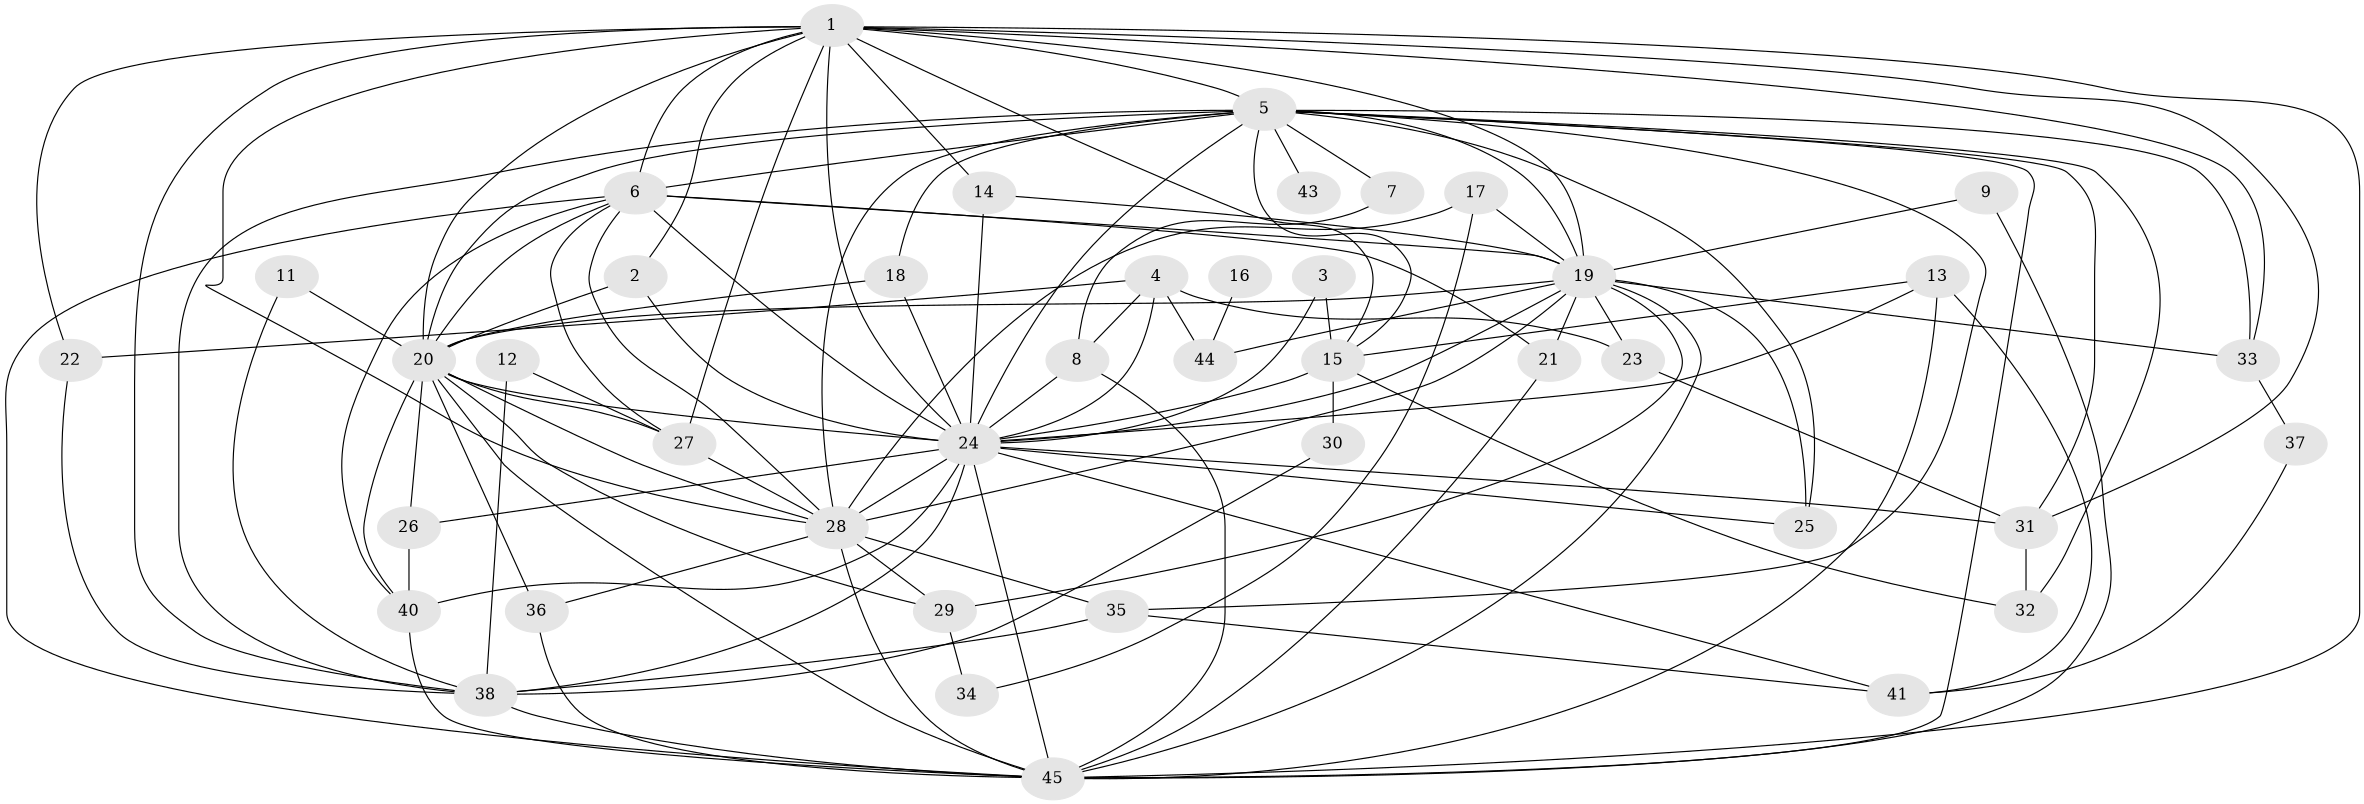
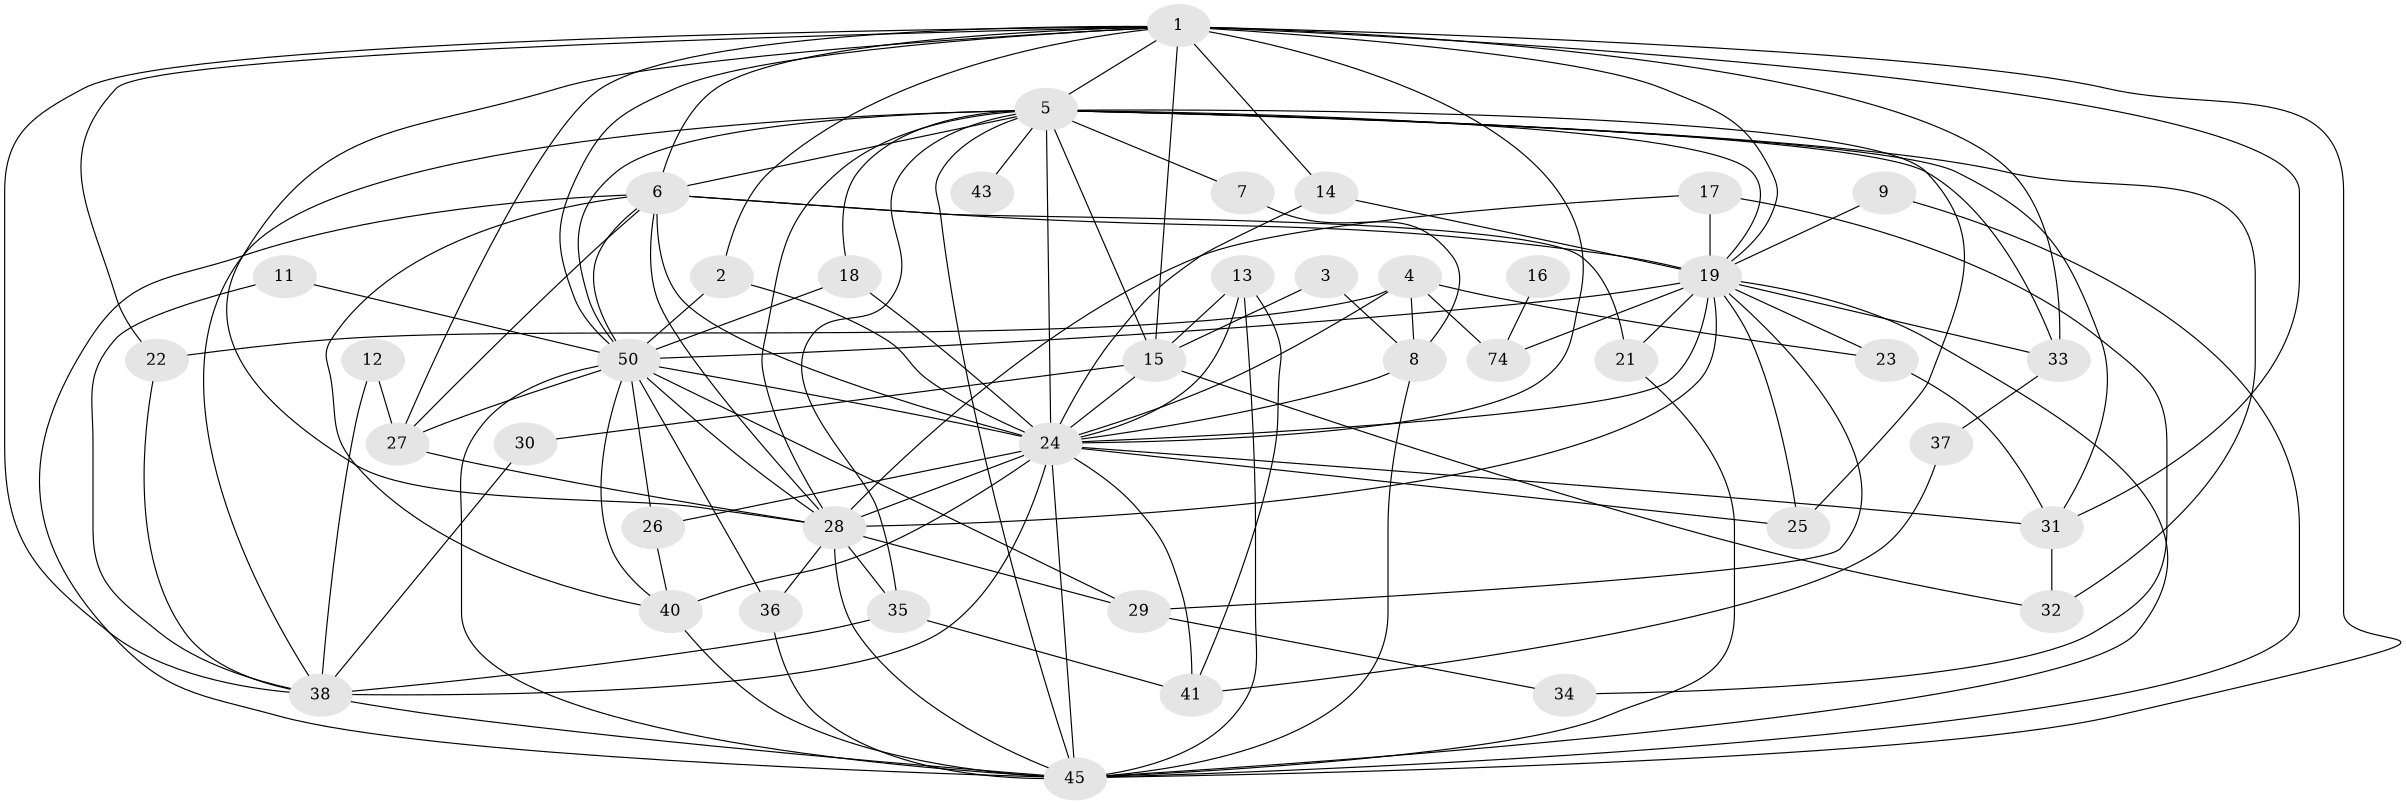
node "20": label "20" -> "50"
node "44": label "44" -> "74"
edge "3" -- "24": now "3" -- "8"
